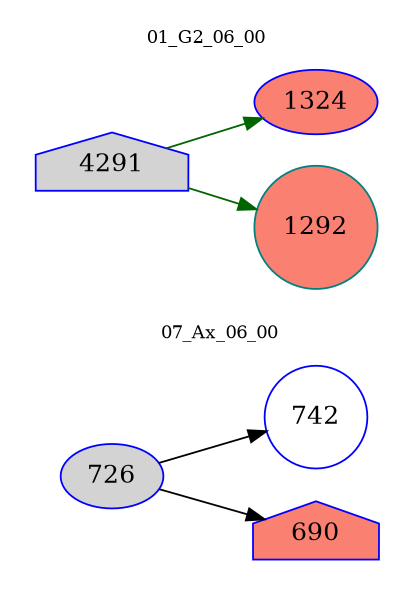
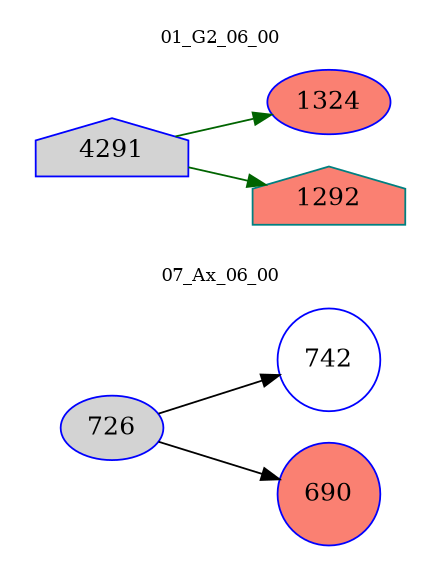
node "1292": shape circle -> house
node "690": shape house -> circle
